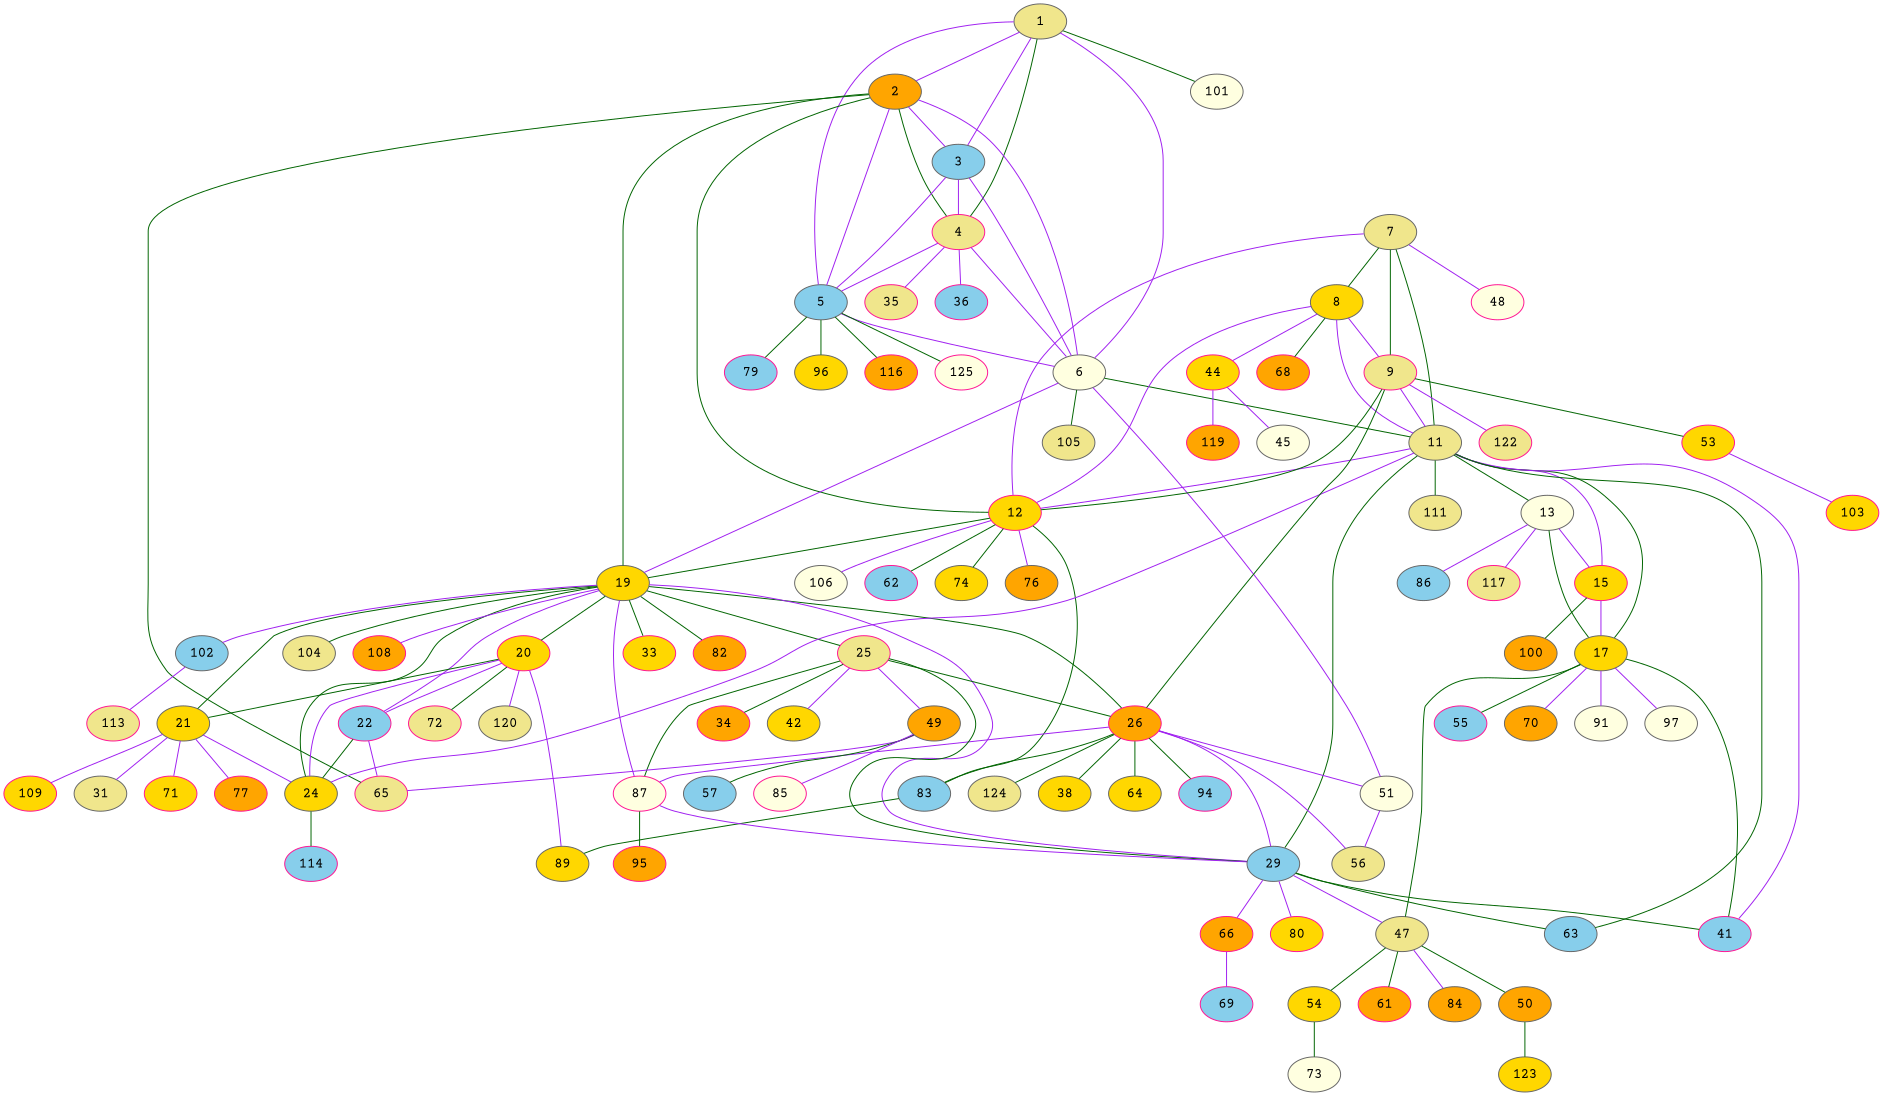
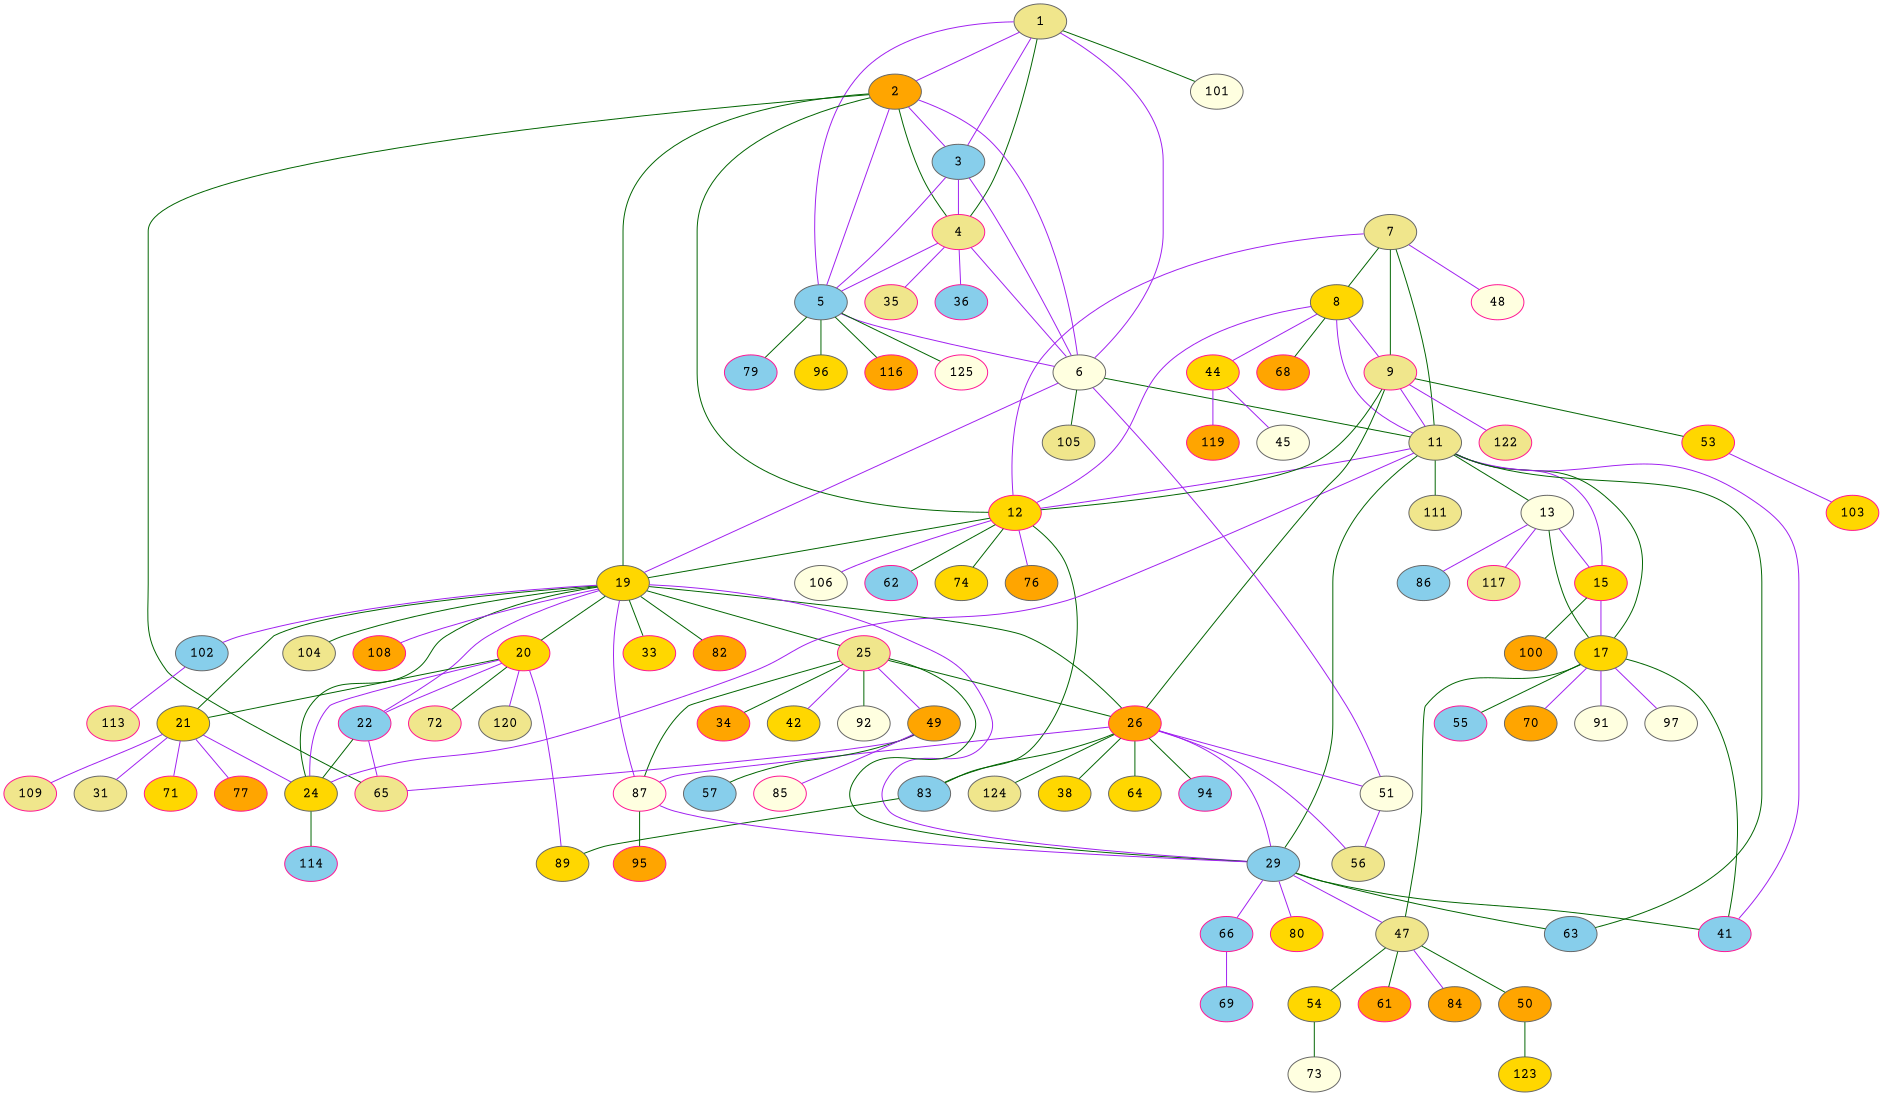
node "92": added
node "109": fillcolor gold -> khaki
node "66": fillcolor orange -> skyblue
